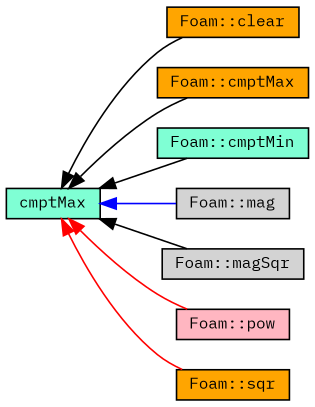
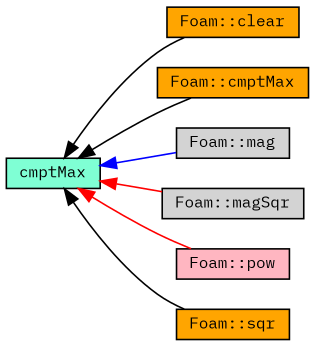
node "Foam::cmptMin": removed
edge "Foam::magSqr" -> "cmptMax": color black -> red
edge "Foam::sqr" -> "cmptMax": color red -> black
